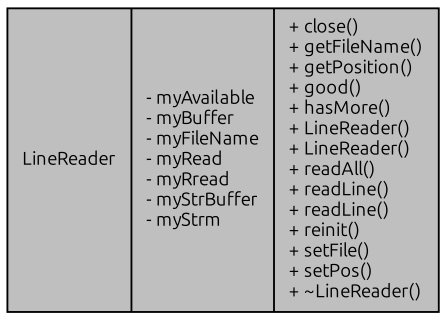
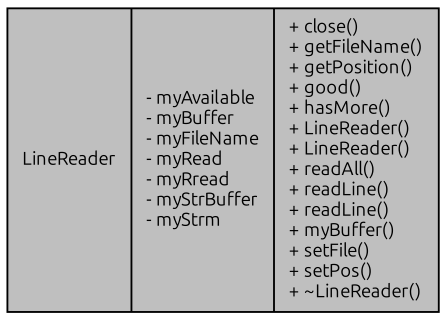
node "LineReader": text "+ reinit()" -> "+ myBuffer()"
